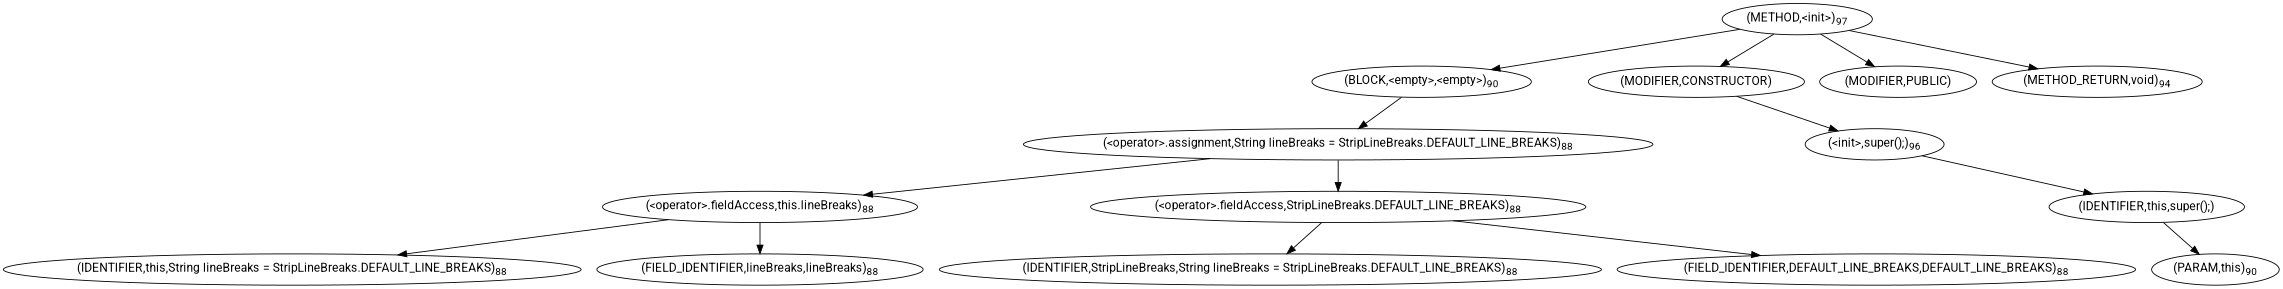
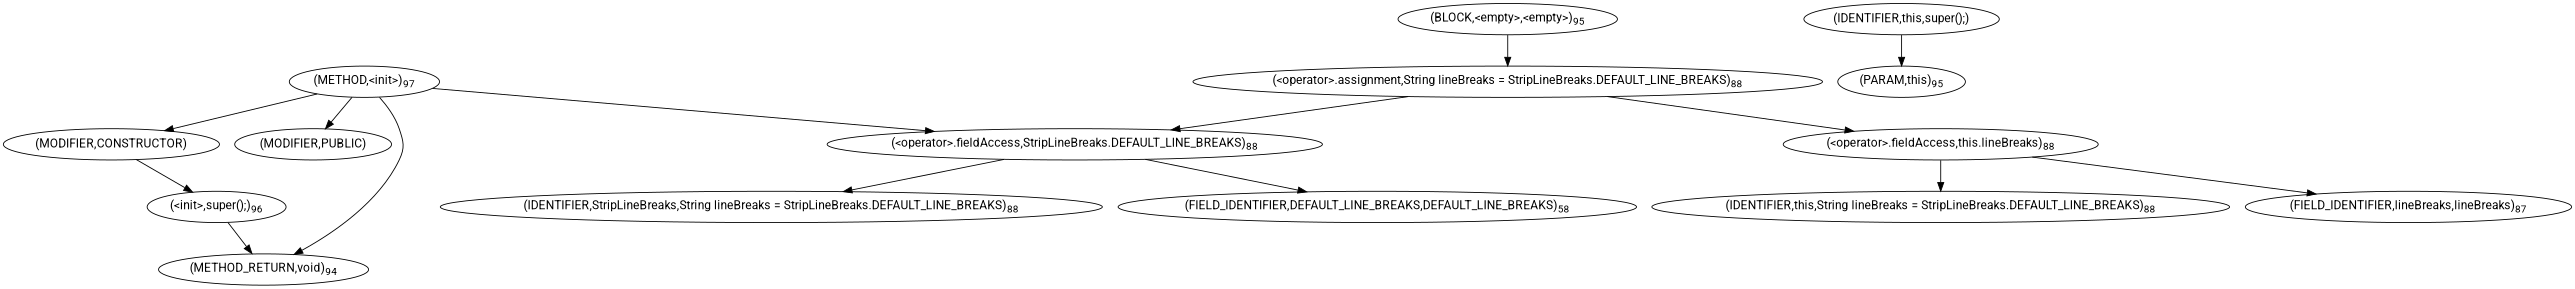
edge "(METHOD,<init>)" -> "(BLOCK,<empty>,<empty>)": now "(METHOD,<init>)" -> "(<operator>.fieldAccess,StripLineBreaks.DEFAULT_LINE_BREAKS)"
node "(BLOCK,<empty>,<empty>)": text "90" -> "95"
edge "(<init>,super();)" -> "(IDENTIFIER,this,super();)": now "(<init>,super();)" -> "(METHOD_RETURN,void)"
node "(FIELD_IDENTIFIER,lineBreaks,lineBreaks)": text "88" -> "87"
node "(FIELD_IDENTIFIER,DEFAULT_LINE_BREAKS,DEFAULT_LINE_BREAKS)": text "88" -> "58"
node "(PARAM,this)": text "90" -> "95"
